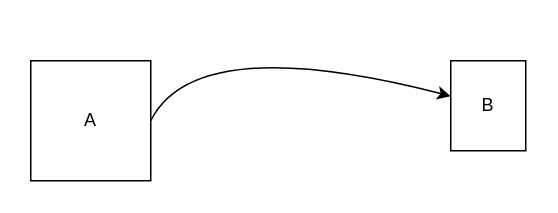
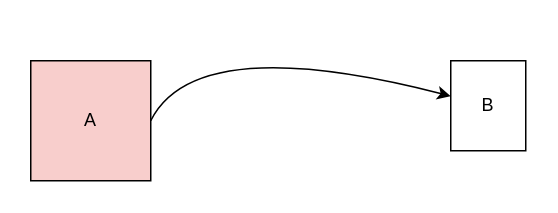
node "A": fillcolor #ffffff -> #f8cecc
